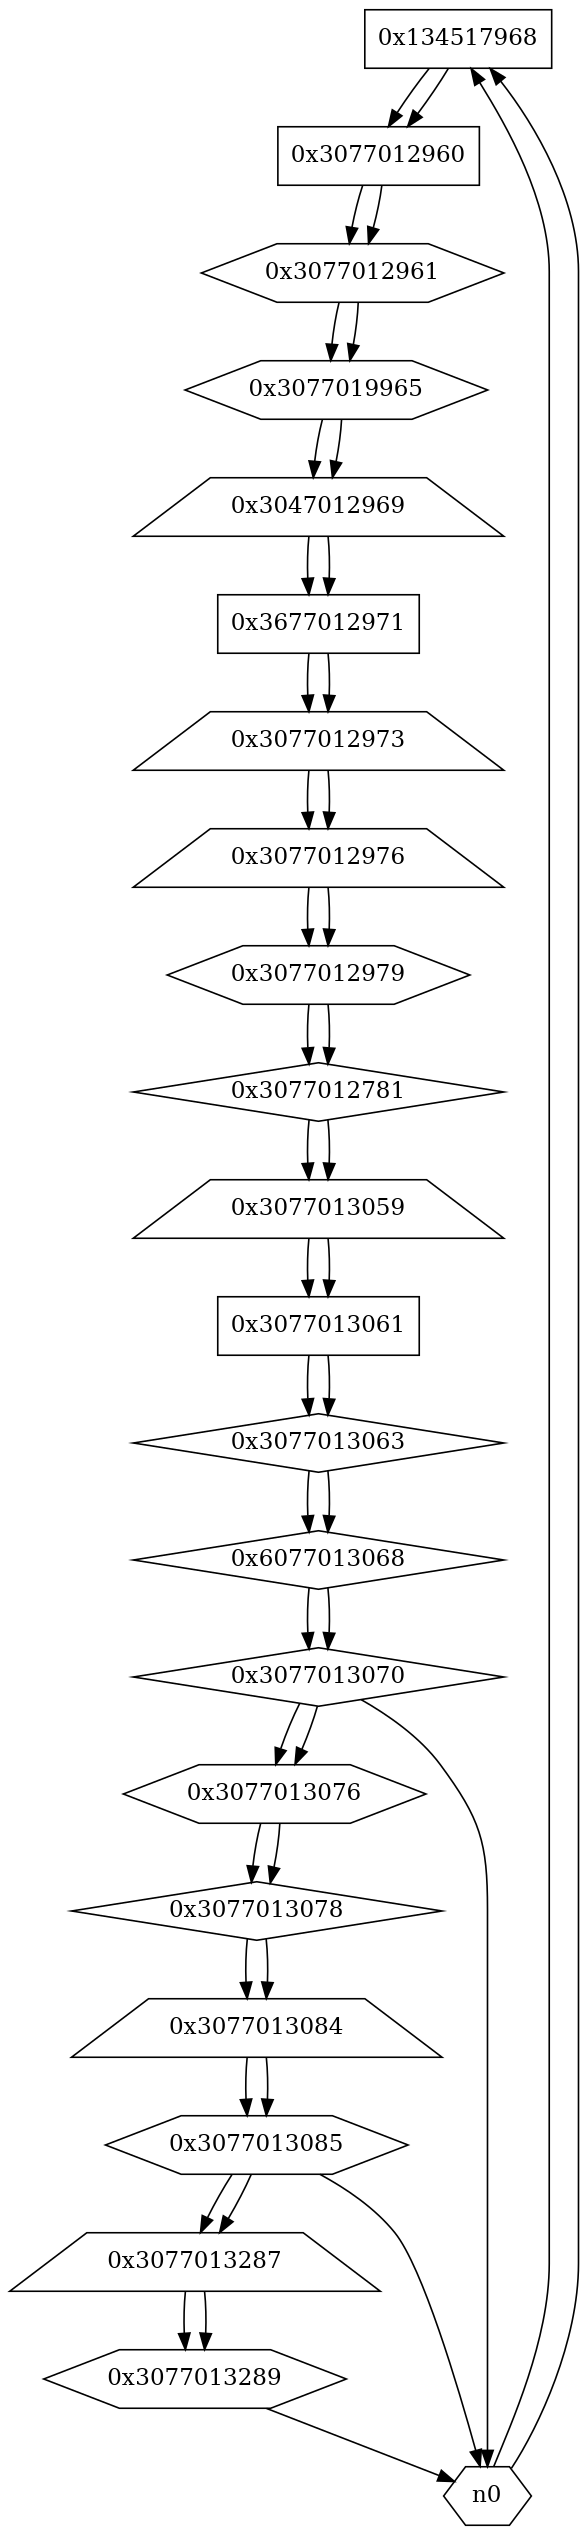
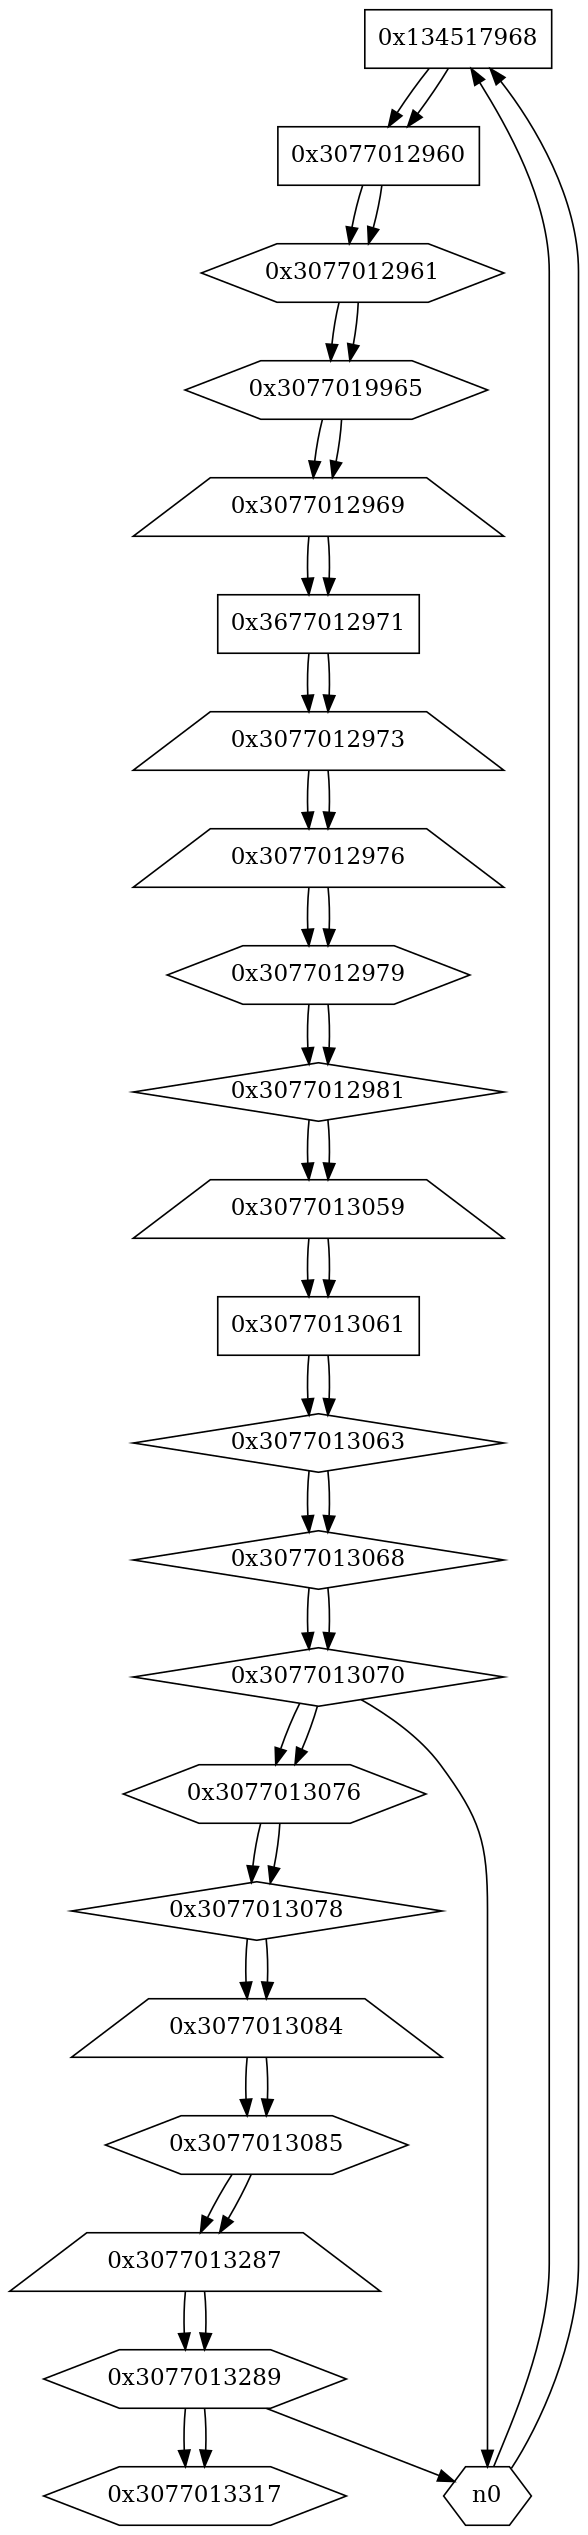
node "0x3047012969": label "0x3047012969" -> "0x3077012969"
node "0x3077012781": label "0x3077012781" -> "0x3077012981"
node "0x6077013068": label "0x6077013068" -> "0x3077013068"
edge "0x3077013085" -> "n0": removed
node "0x3077013317": added
